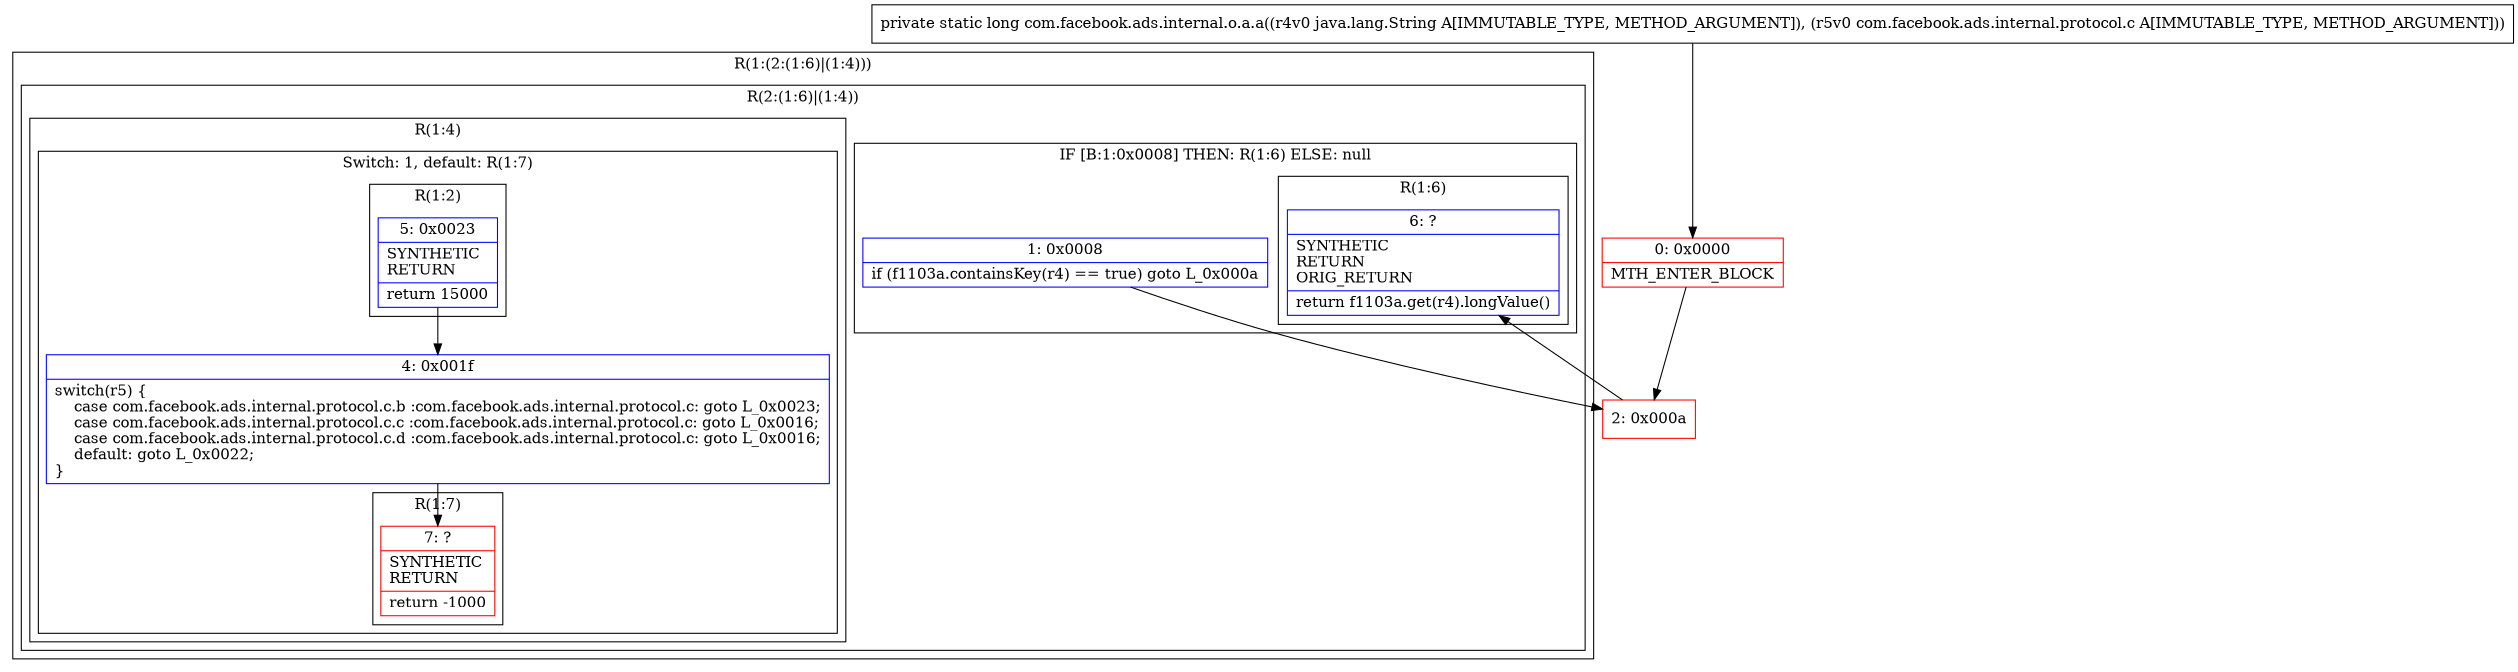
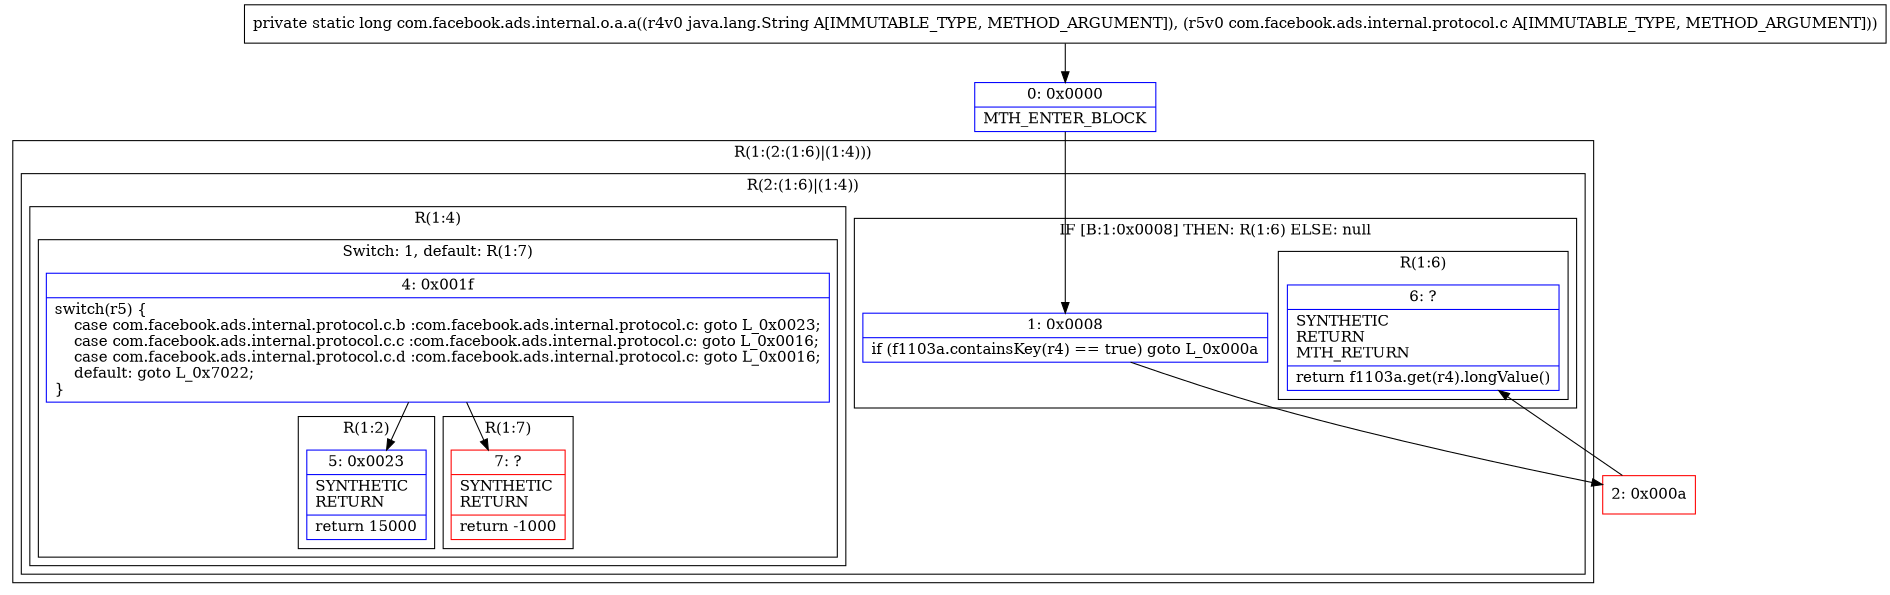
node "0: 0x0000": color red -> blue
node "6: ?": text "ORIG_RETURN" -> "MTH_RETURN"
edge "5: 0x0023" -> "4: 0x001f": reversed
edge "0: 0x0000" -> "2: 0x000a": now "0: 0x0000" -> "1: 0x0008"
node "4: 0x001f": text "default: goto L_0x0022;" -> "default: goto L_0x7022;"
